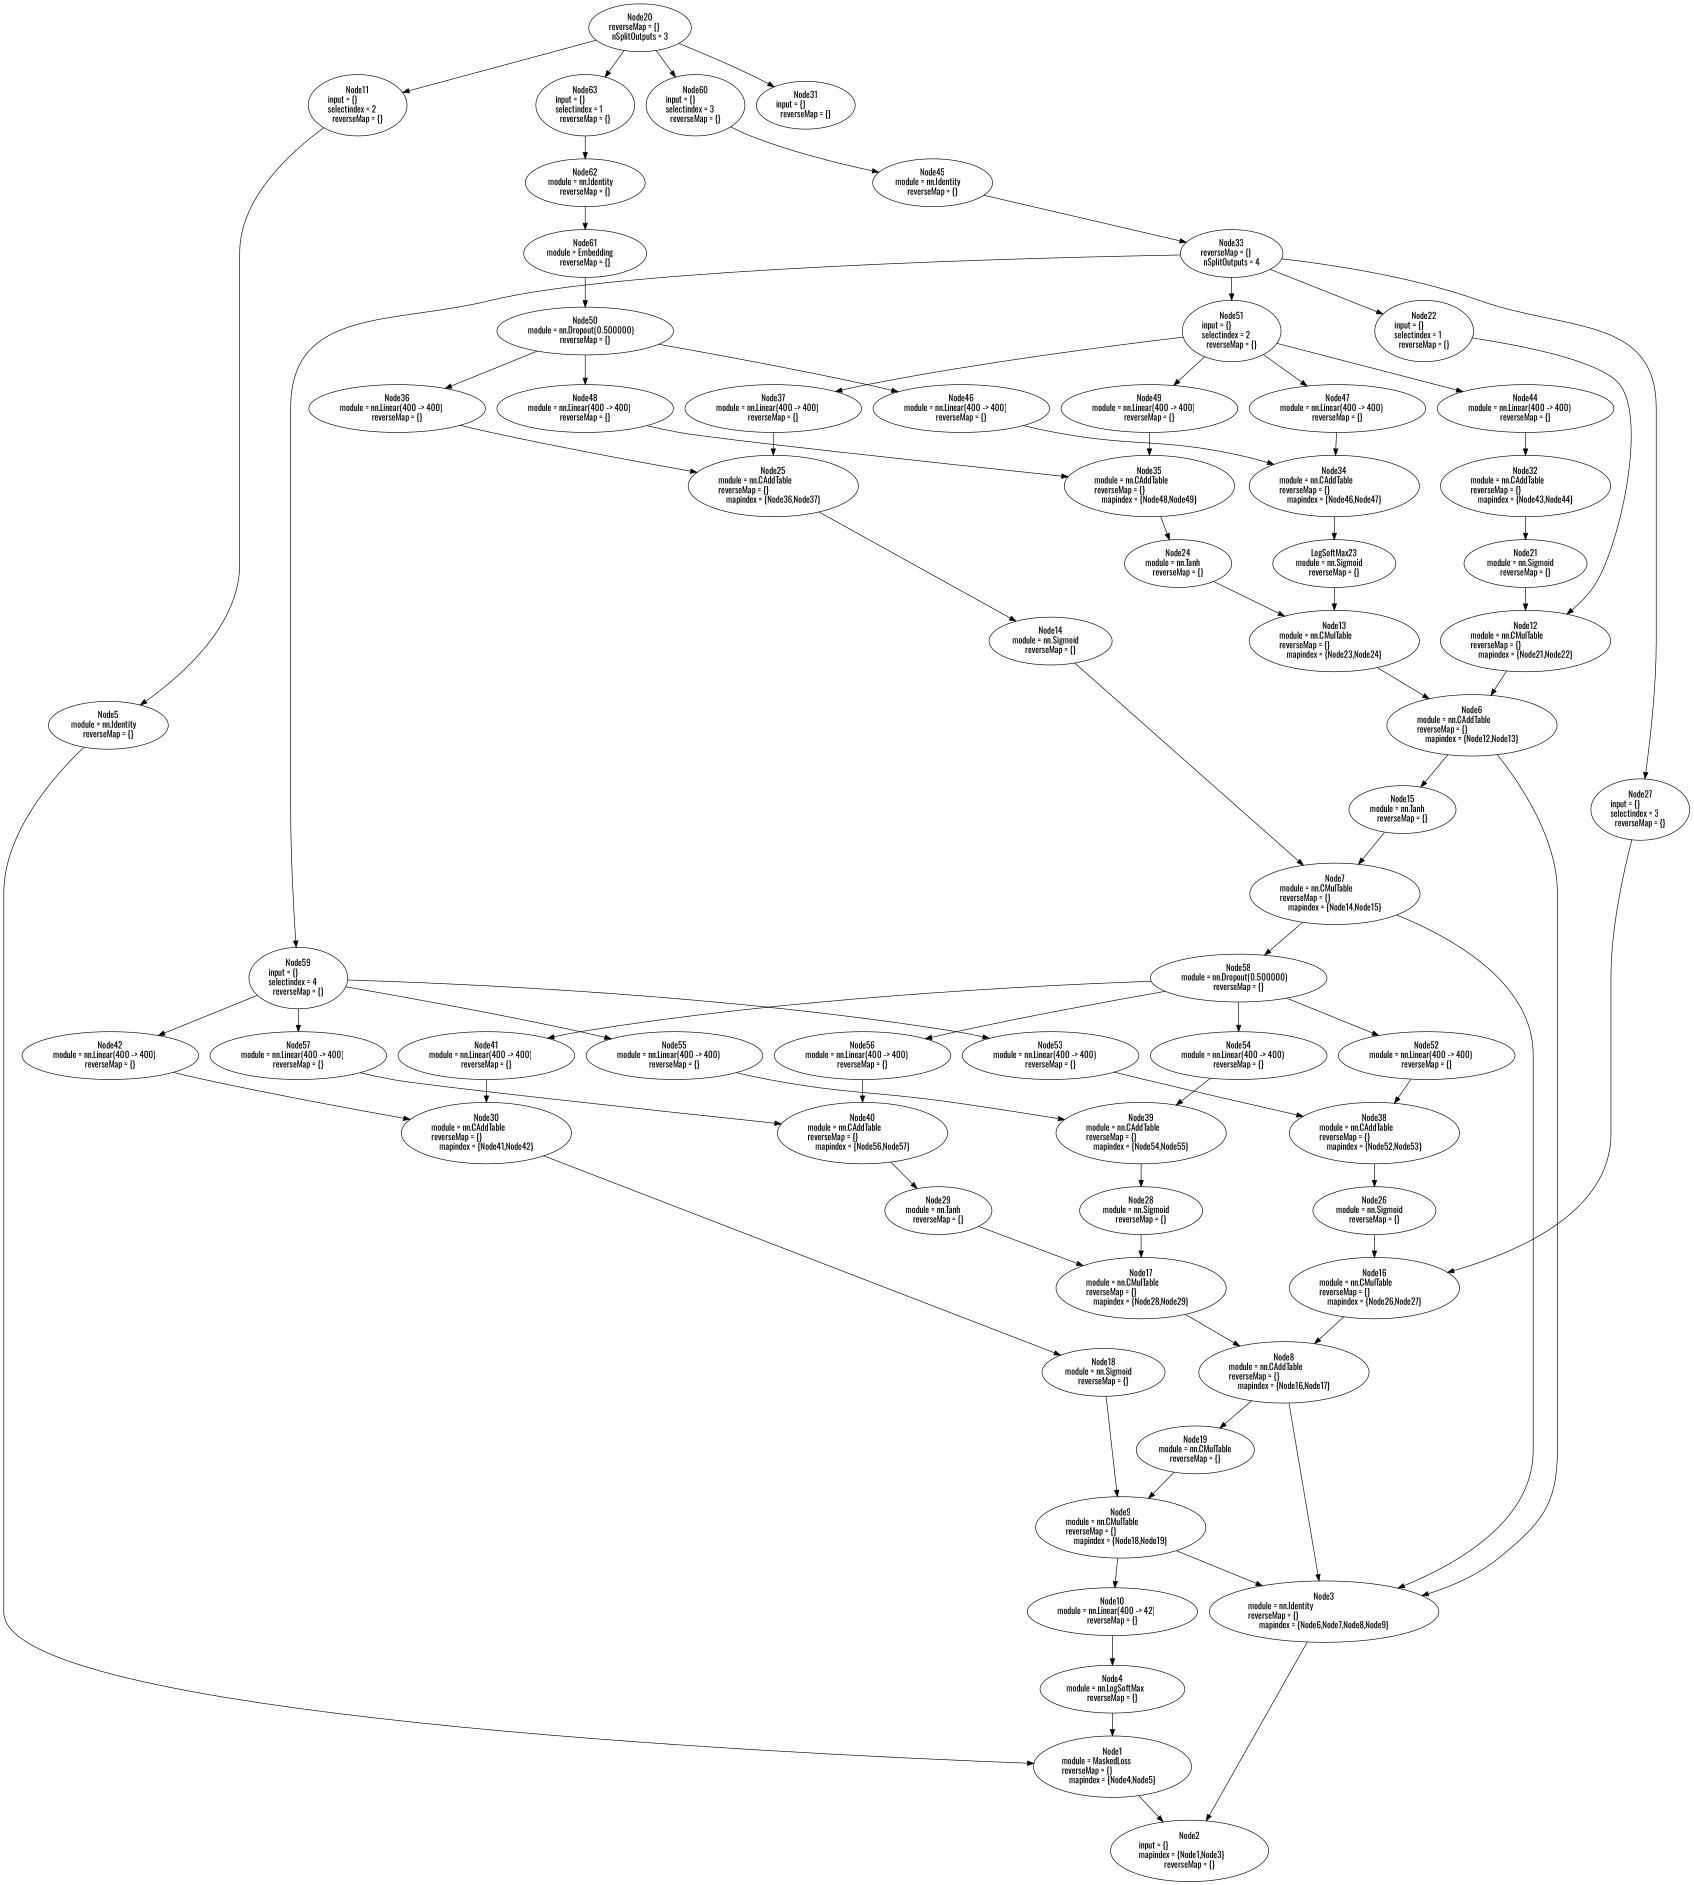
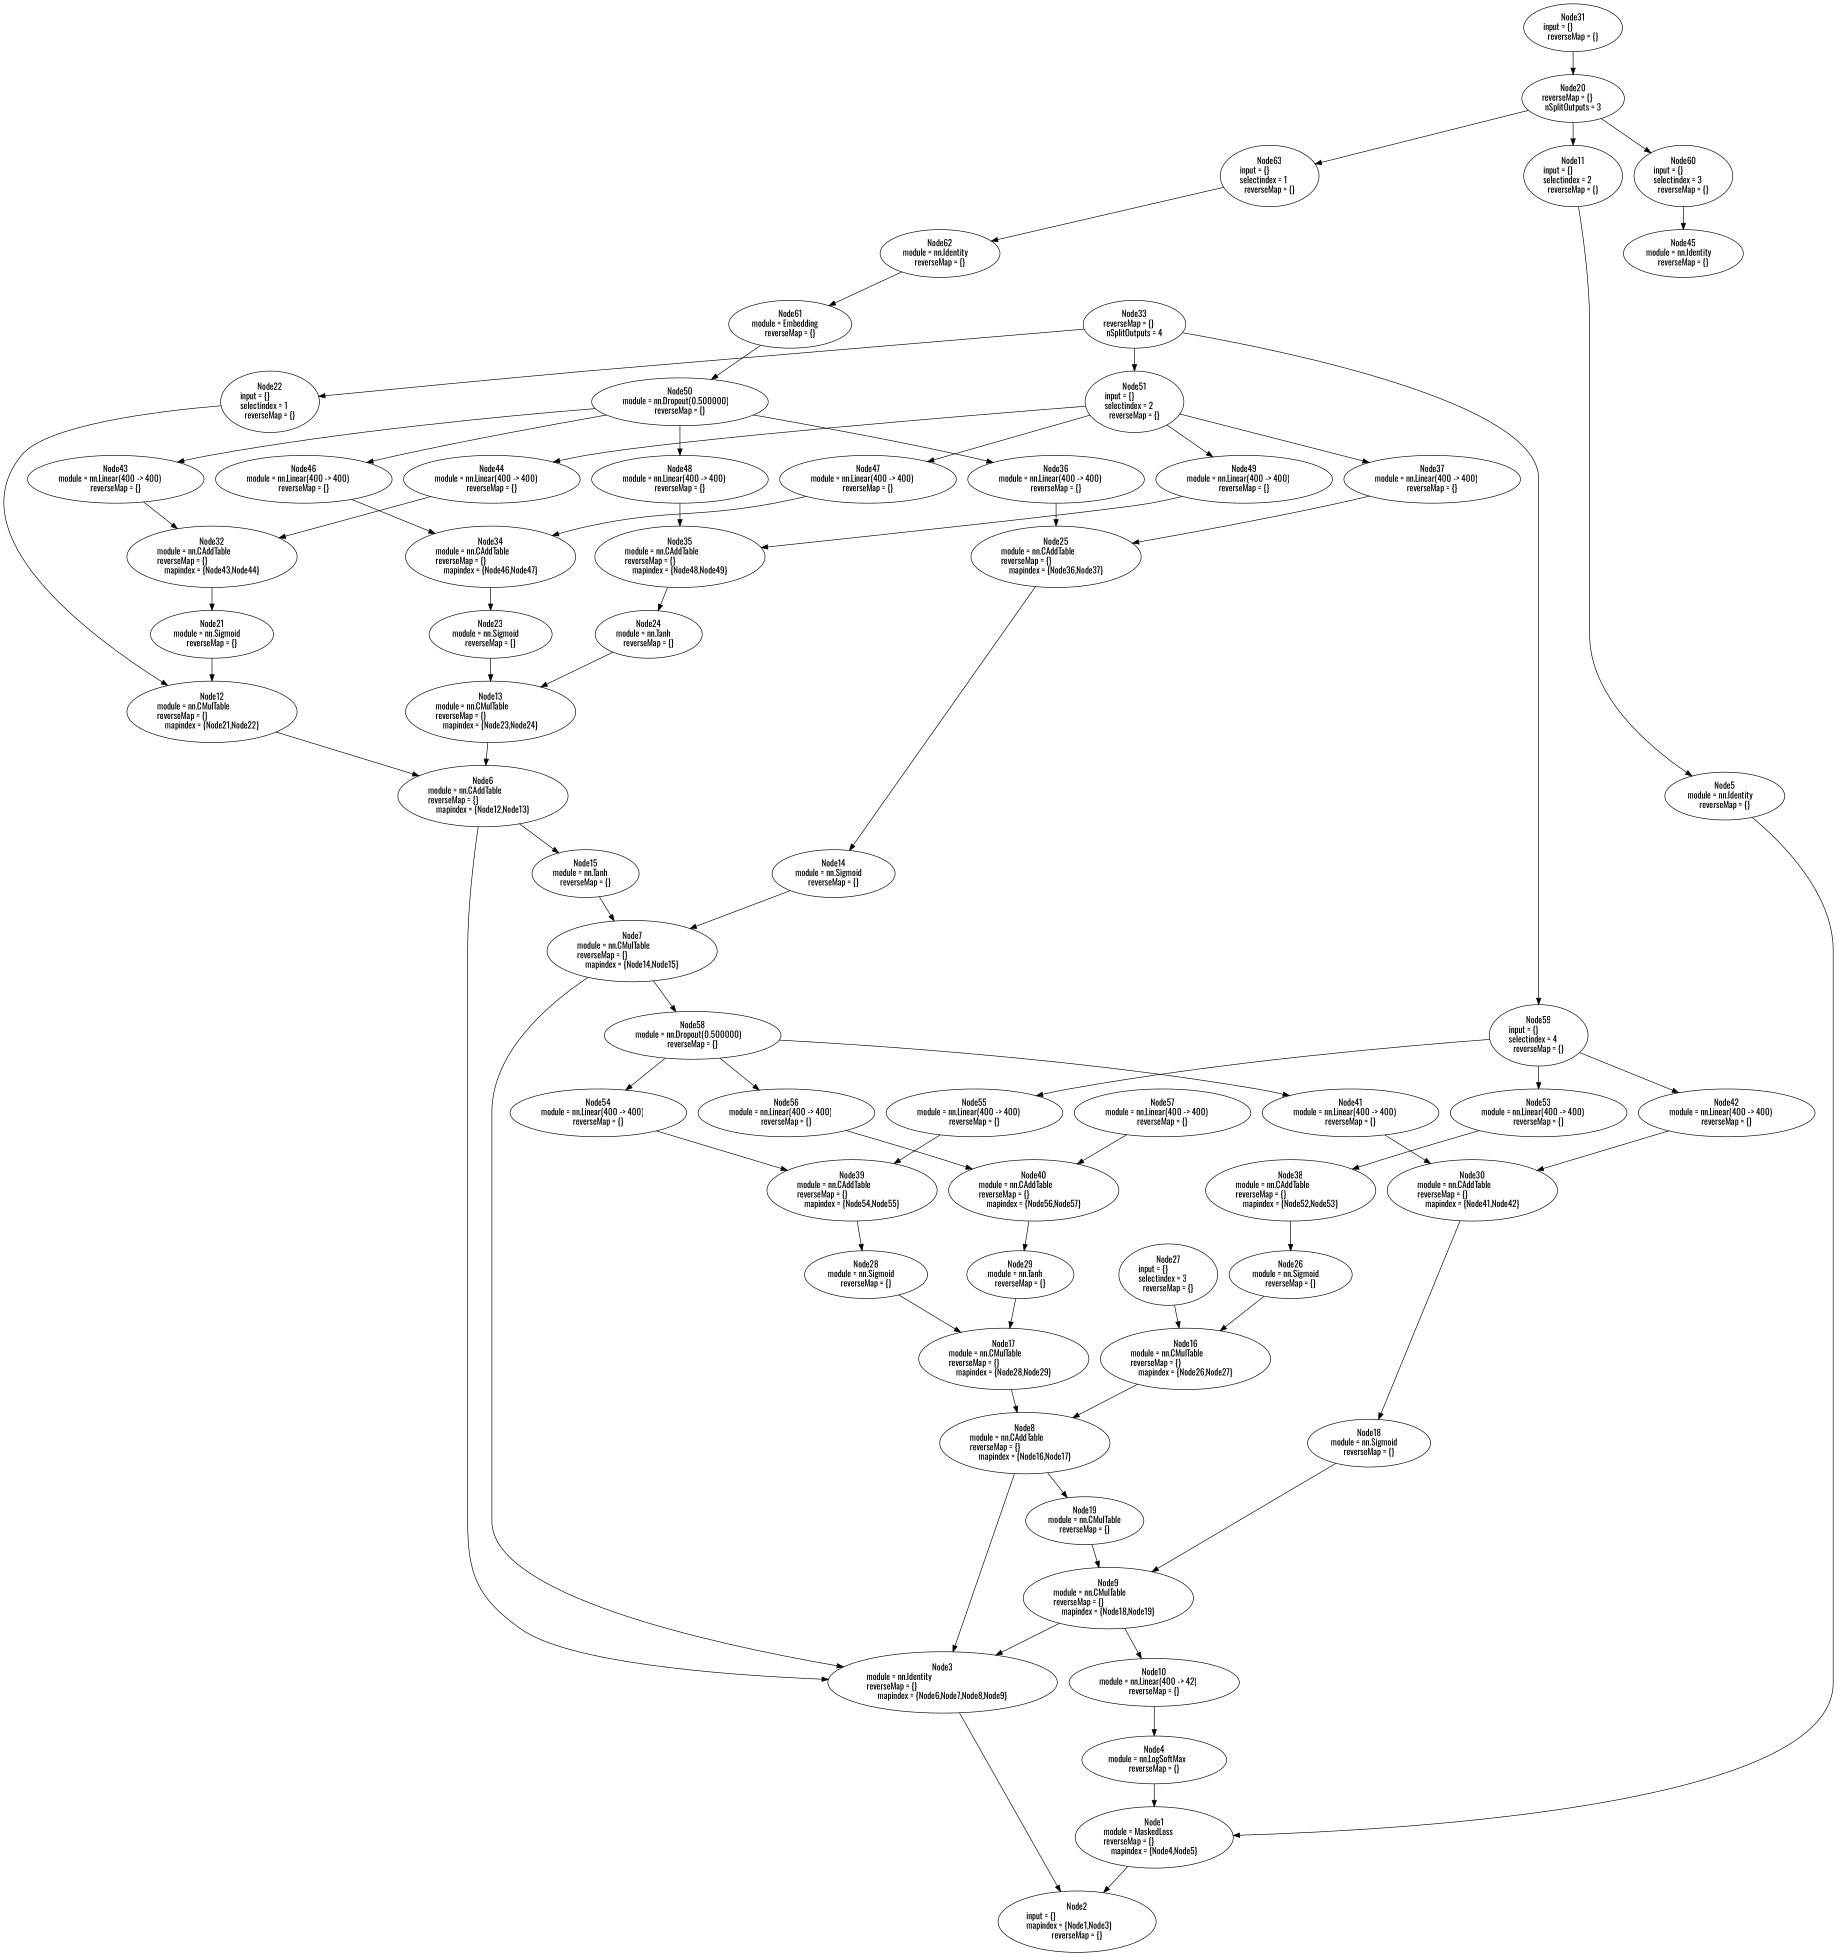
edge "Node20 reverseMap = {} nSplitOutputs = 3" -> "Node31 input = {} reverseMap = {}": reversed
edge "Node45 module = nn.Identity reverseMap = {}" -> "Node33 reverseMap = {} nSplitOutputs = 4": removed
edge "Node33 reverseMap = {} nSplitOutputs = 4" -> "Node27 input = {} selectindex = 3 reverseMap = {}": removed
node "Node43 module = nn.Linear(400 -> 400) reverseMap = {}": added
node "LogSoftMax23 module = nn.Sigmoid reverseMap = {}": label "LogSoftMax23 module = nn.Sigmoid reverseMap = {}" -> "Node23 module = nn.Sigmoid reverseMap = {}"
edge "Node59 input = {} selectindex = 4 reverseMap = {}" -> "Node57 module = nn.Linear(400 -> 400) reverseMap = {}": removed
node "Node52 module = nn.Linear(400 -> 400) reverseMap = {}": removed
